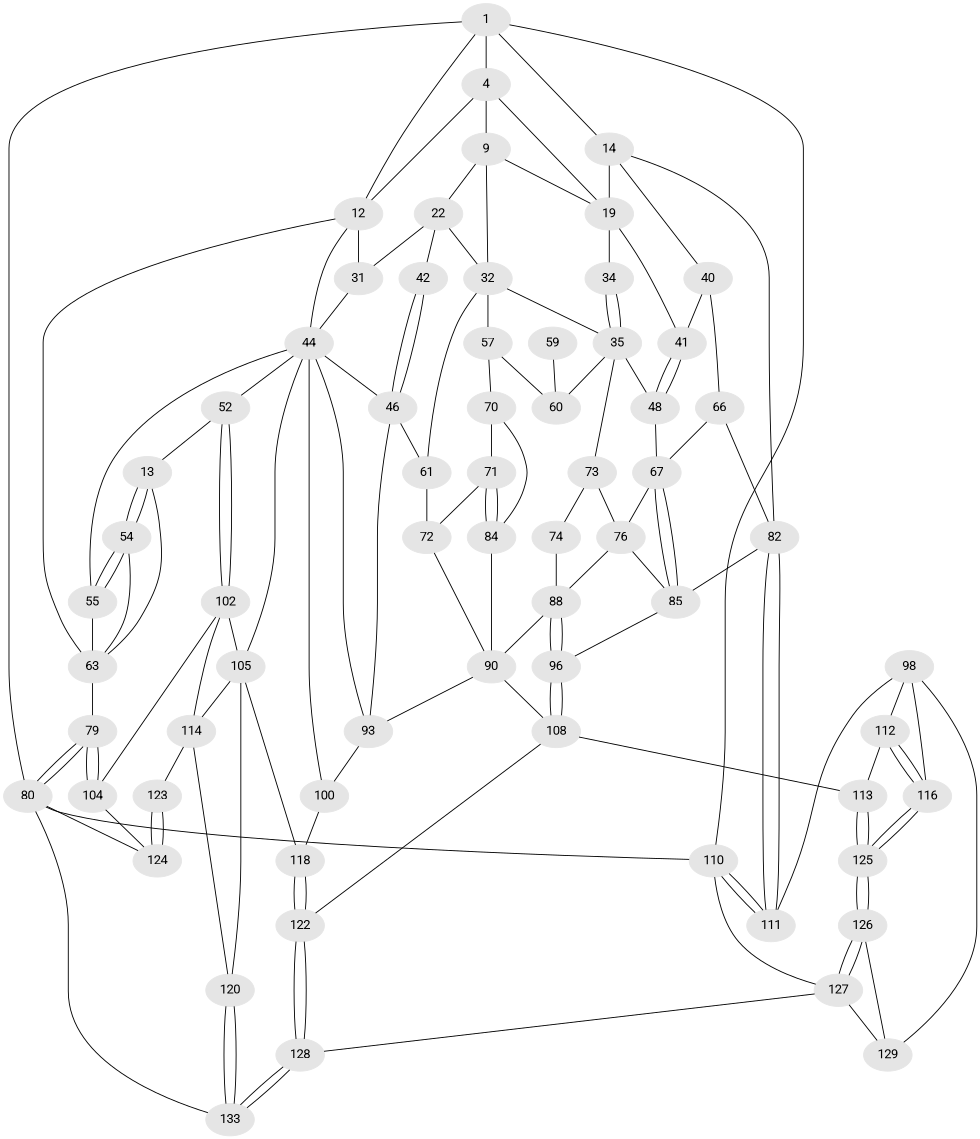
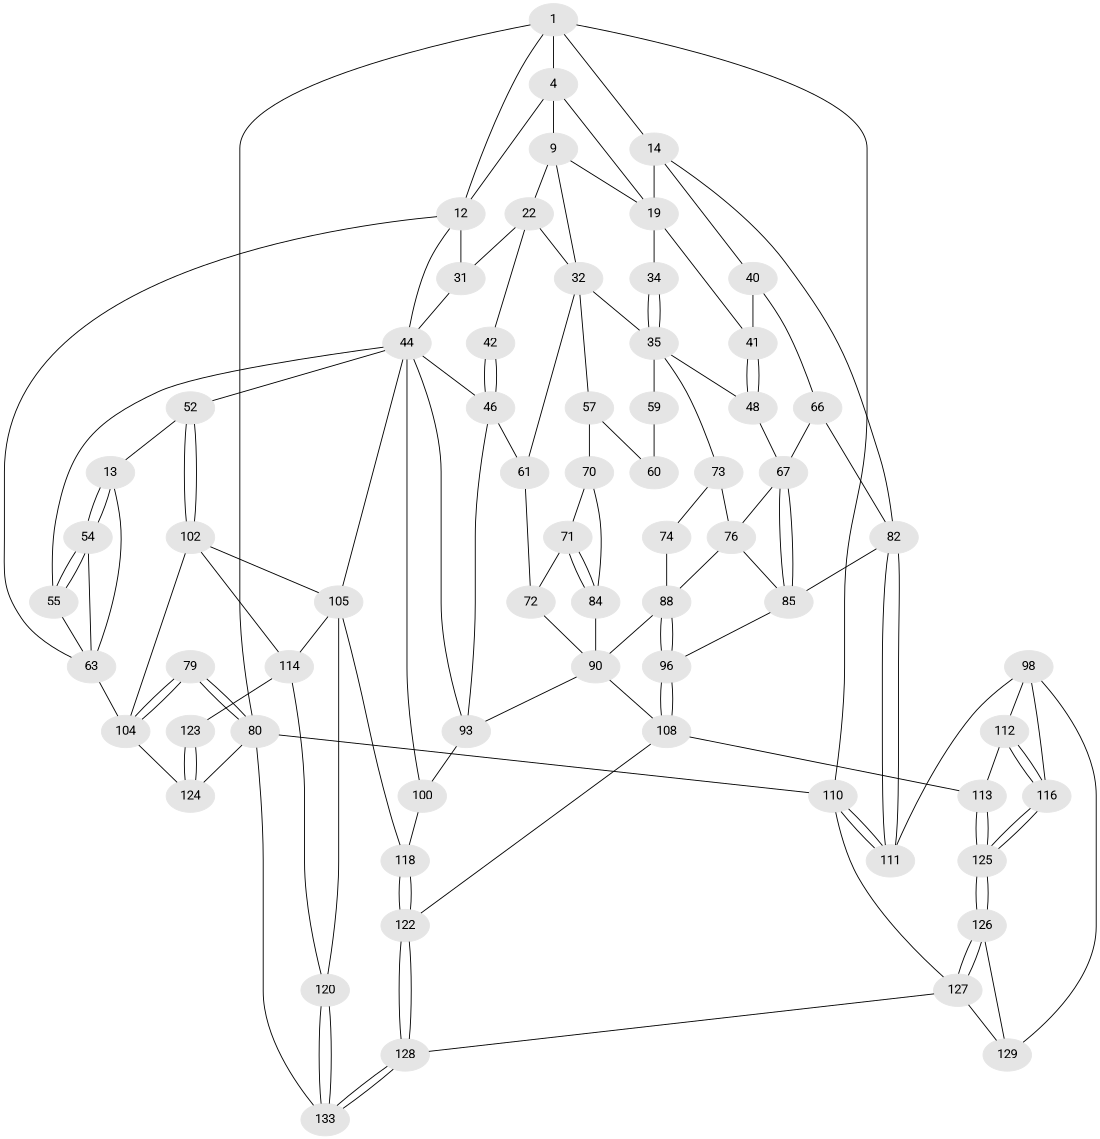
edge "35" -- "60": now "35" -- "59"
edge "63" -- "79": now "63" -- "104"
